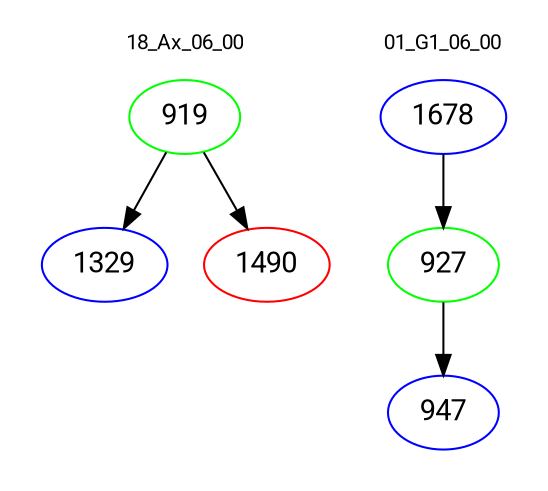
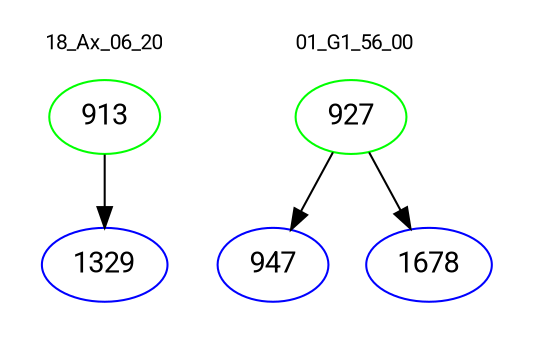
cluster "18_Ax_06_00": label "18_Ax_06_00" -> "18_Ax_06_20"
cluster "01_G1_06_00": label "01_G1_06_00" -> "01_G1_56_00"
node "919": label "919" -> "913"
edge "1678" -> "927": reversed
node "1490": removed
